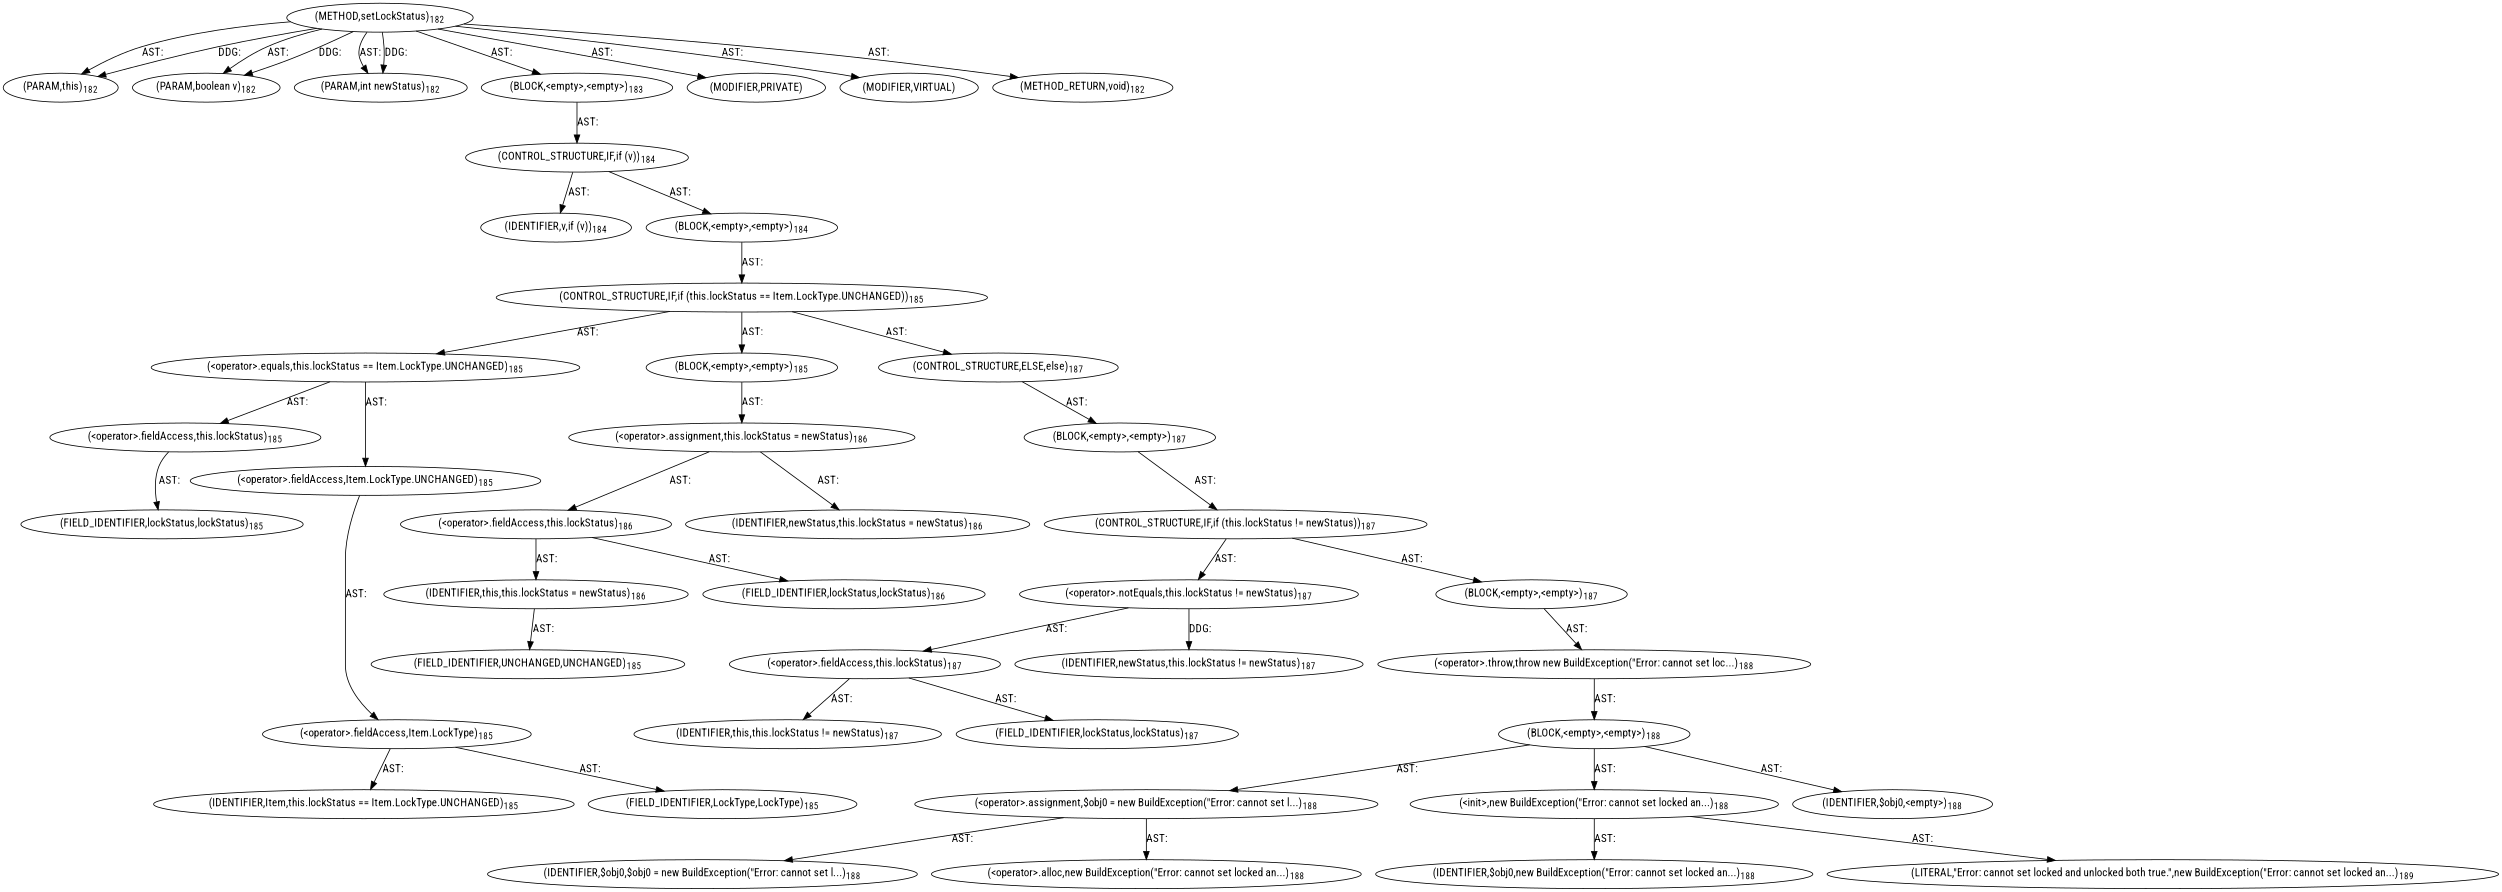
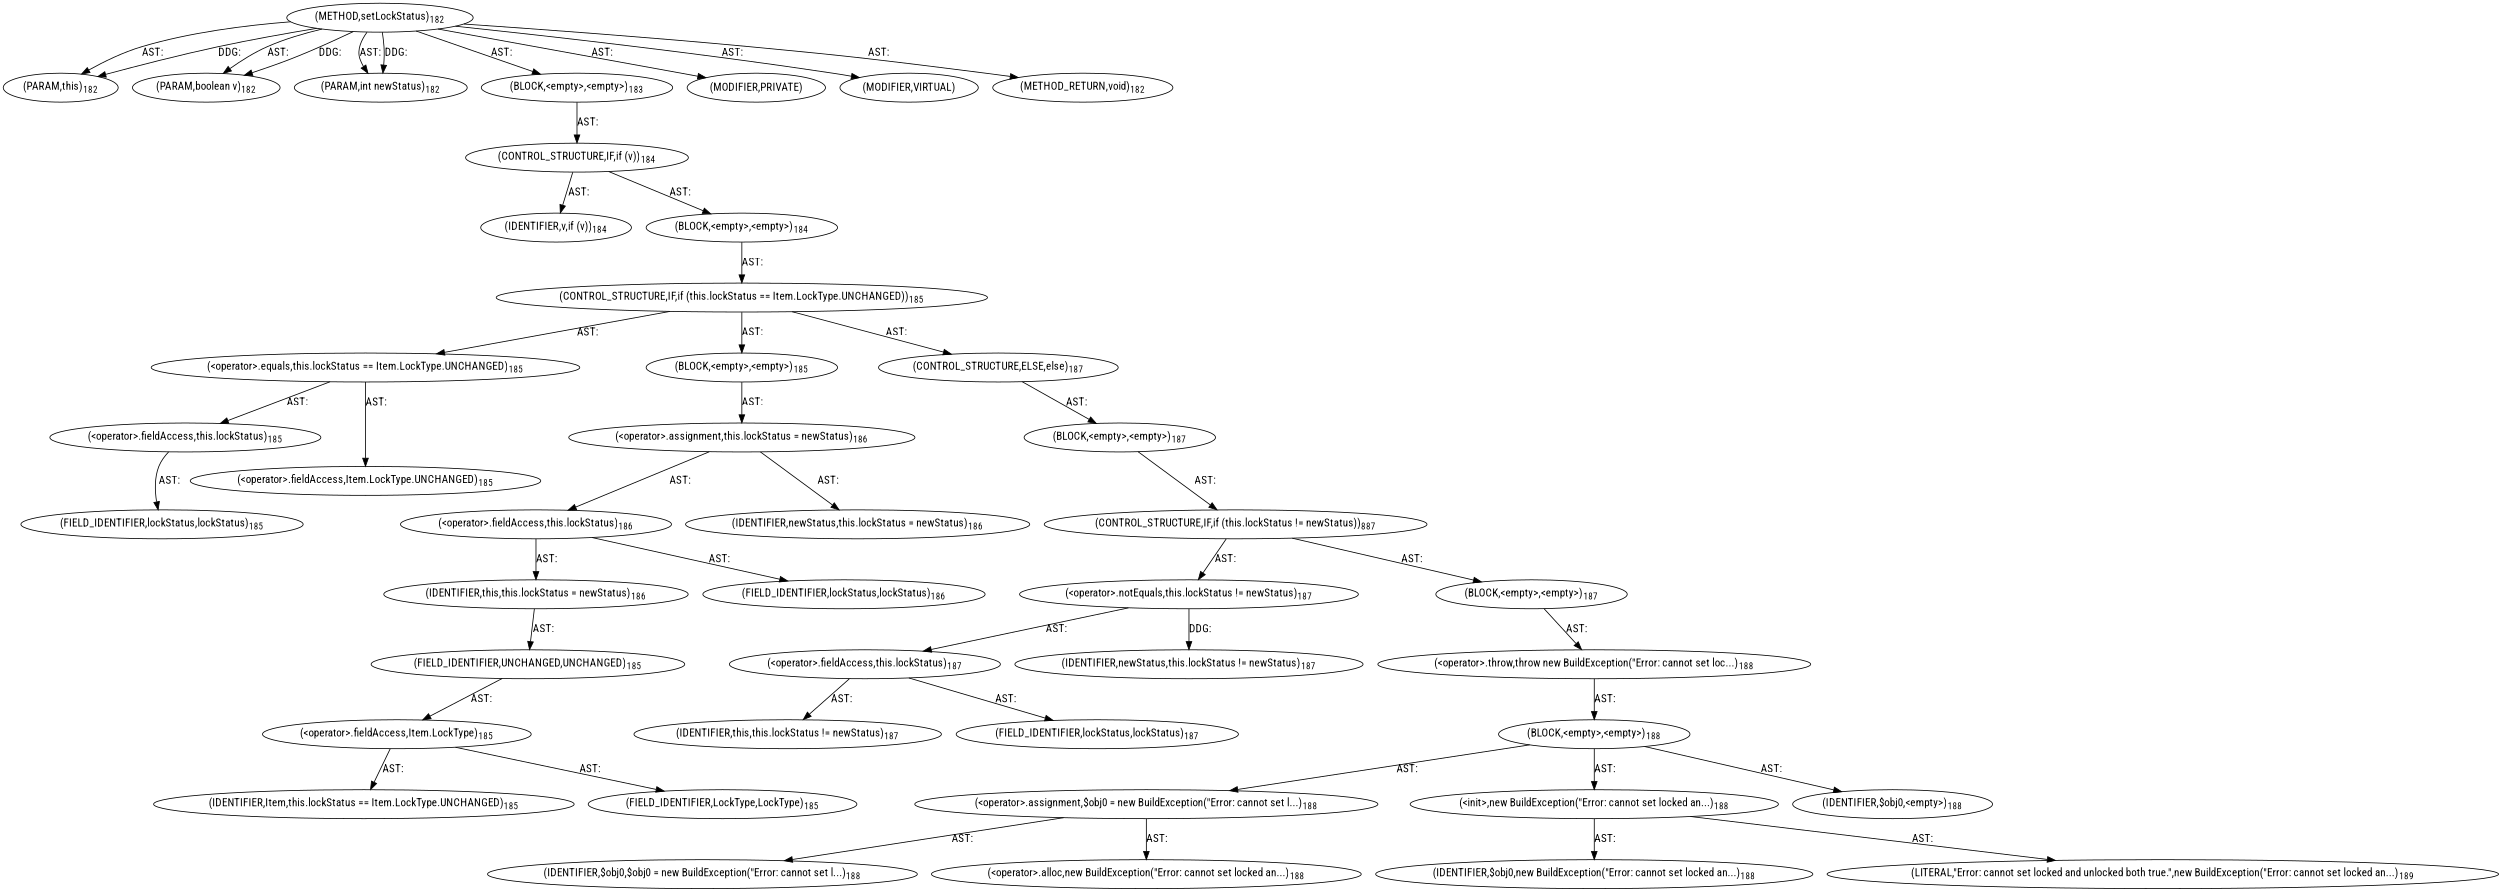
node "(CONTROL_STRUCTURE,IF,if (this.lockStatus != newStatus))": text "187" -> "887"
edge "(<operator>.fieldAccess,Item.LockType.UNCHANGED)" -> "(<operator>.fieldAccess,Item.LockType)": now "(FIELD_IDENTIFIER,UNCHANGED,UNCHANGED)" -> "(<operator>.fieldAccess,Item.LockType)"
